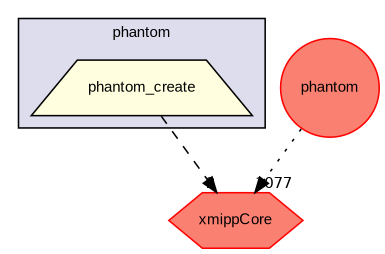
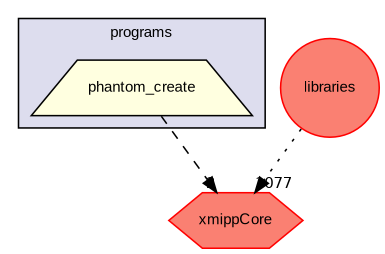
cluster "phantom": label "phantom" -> "programs"
node "phantom": label "phantom" -> "libraries"
